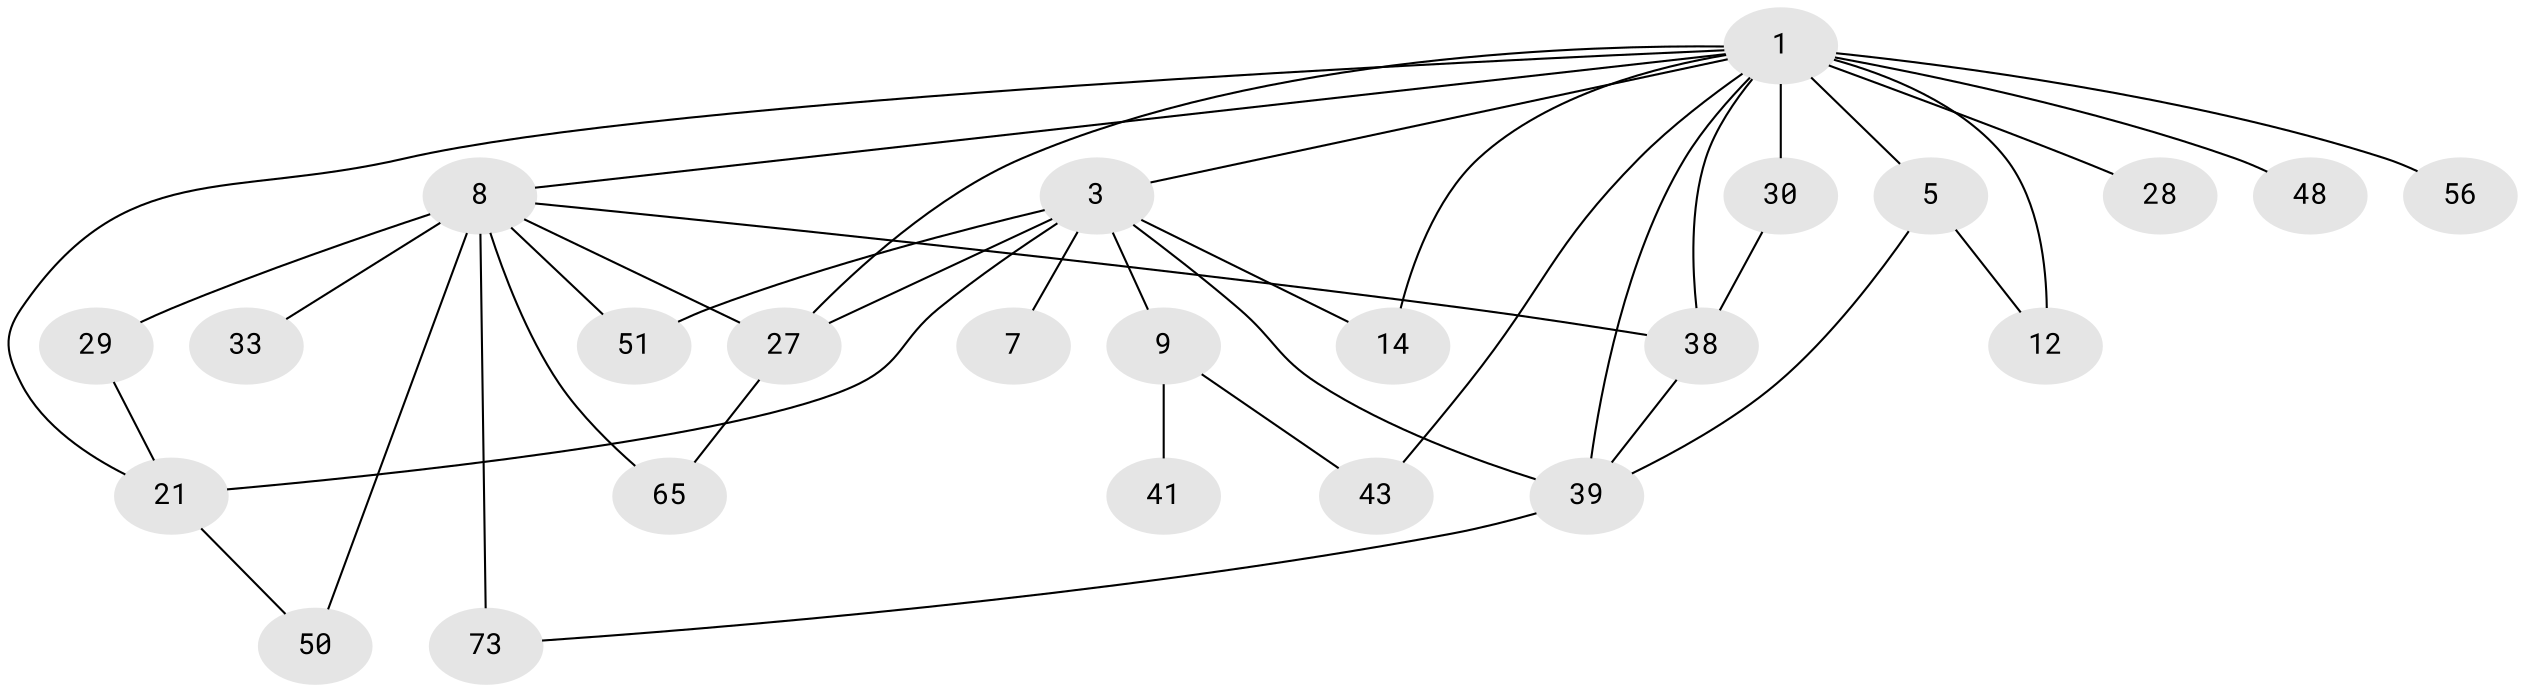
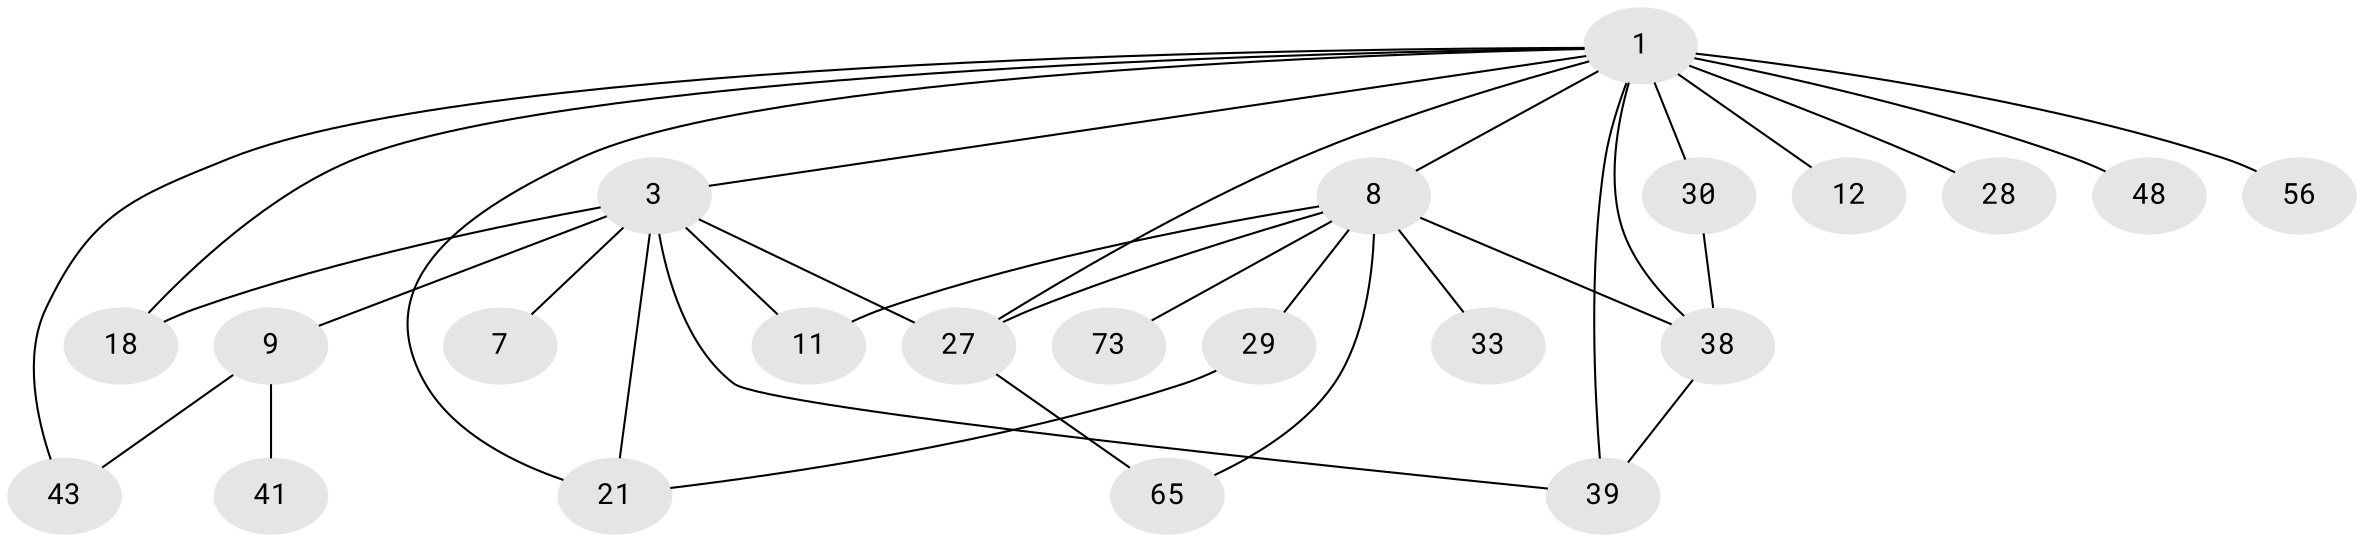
node "5": removed
node "51": label "51" -> "11"
node "14": label "14" -> "18"
edge "39" -- "73": removed
node "50": removed
